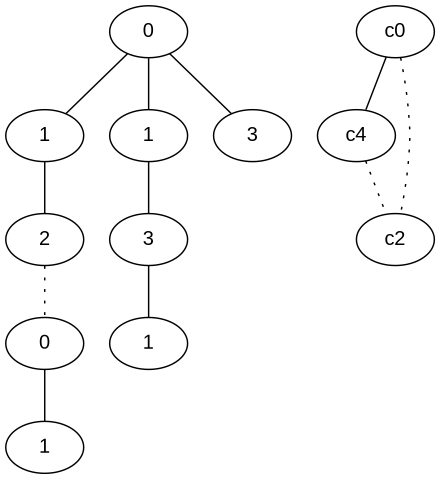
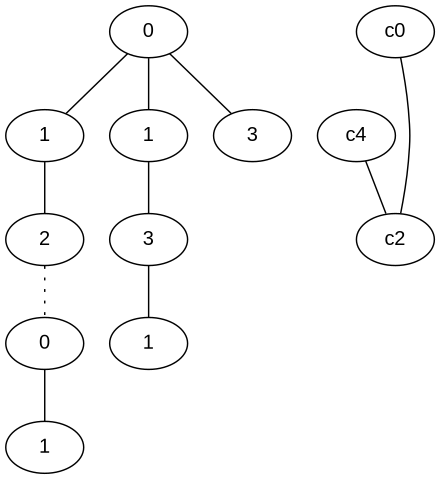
edge "c0" -- "c4": removed
edge "c0" -- "c2": style dotted -> solid
edge "c4" -- "c2": style dotted -> solid
